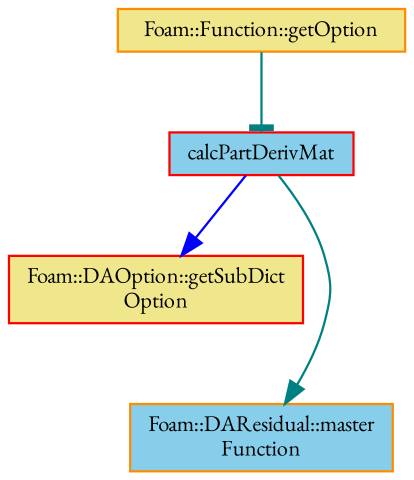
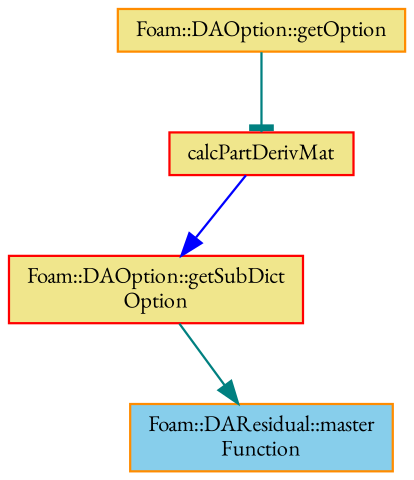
node "Foam::Function::getOption": label "Foam::Function::getOption" -> "Foam::DAOption::getOption"
node "calcPartDerivMat": fillcolor skyblue -> khaki
edge "calcPartDerivMat" -> "Foam::DAResidual::master Function": now "Foam::DAOption::getSubDict Option" -> "Foam::DAResidual::master Function"
